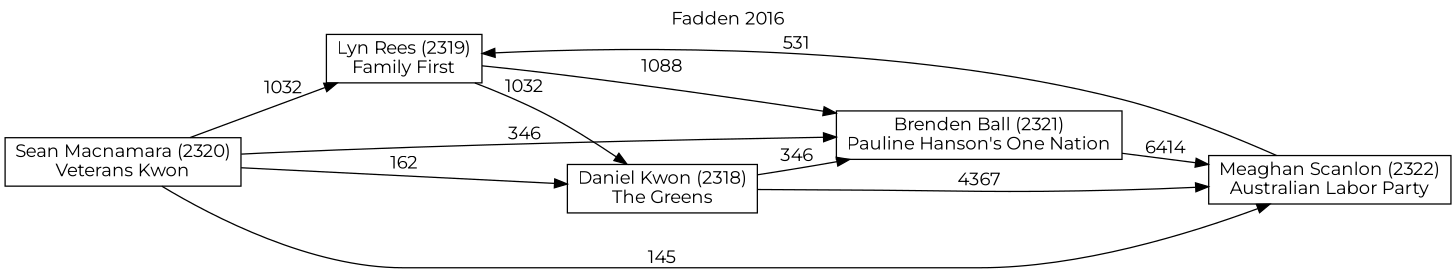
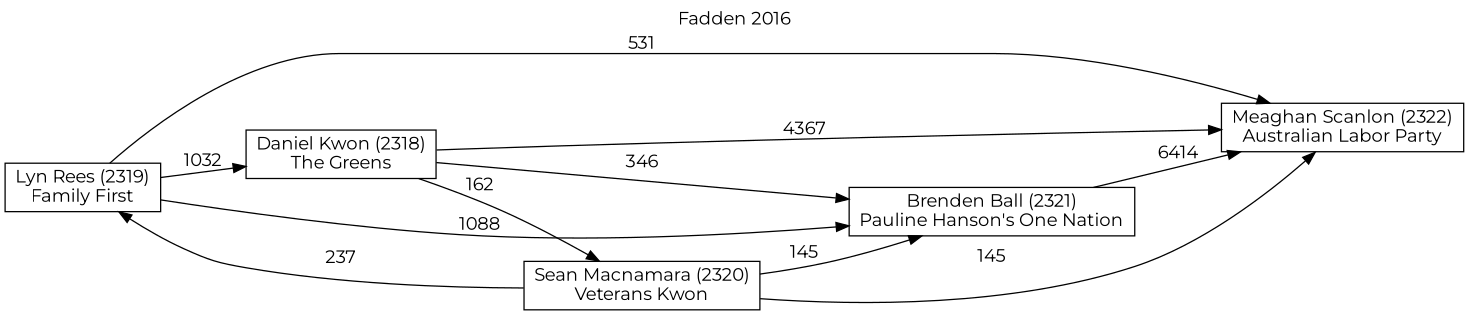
edge "Meaghan Scanlon (2322) Australian Labor Party" -> "Lyn Rees (2319) Family First": reversed
edge "Sean Macnamara (2320) Veterans Kwon" -> "Lyn Rees (2319) Family First": label "1032" -> "237"
edge "Sean Macnamara (2320) Veterans Kwon" -> "Brenden Ball (2321) Pauline Hanson's One Nation": label "346" -> "145"
edge "Sean Macnamara (2320) Veterans Kwon" -> "Daniel Kwon (2318) The Greens": reversed
